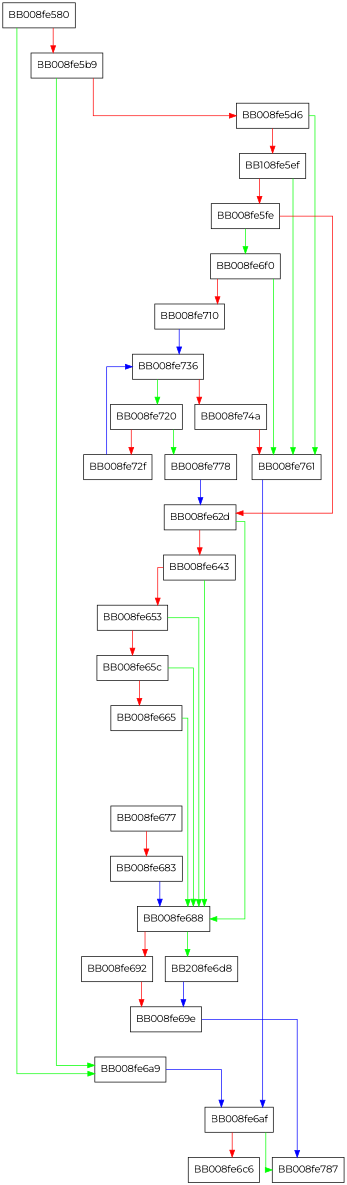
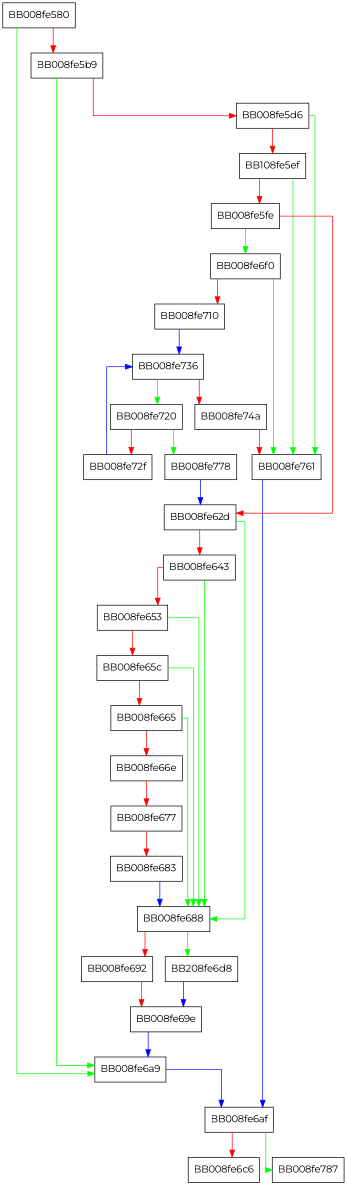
node "BB008fe66e": added
edge "BB008fe69e" -> "BB008fe787": now "BB008fe69e" -> "BB008fe6a9"
